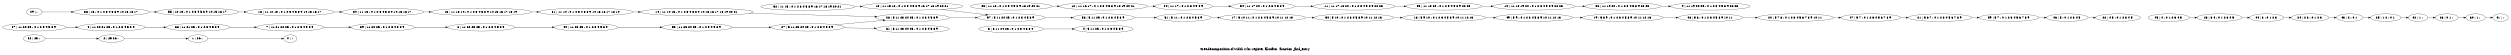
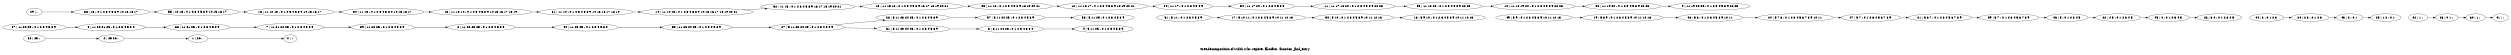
edge "13 | 11 15 16 : 0 1 2 3 4 5 8 9 16 17 18 19 20 21" -> "57 | 5 11 24 25 : 0 1 2 3 4 5 8 9": now "13 | 11 15 16 : 0 1 2 3 4 5 8 9 16 17 18 19 20 21" -> "33 | 11 16 : 0 1 2 3 4 5 8 9 18 19 20 21"
edge "14 | 11 14 15 : 0 1 2 3 4 5 8 9 14 15 16 17 18 19 20 21" -> "28 | 5 11 23 24 25 : 0 1 2 3 4 5 8 9": now "14 | 11 14 15 : 0 1 2 3 4 5 8 9 14 15 16 17 18 19 20 21" -> "32 | 11 15 : 0 1 2 3 4 5 8 9 16 17 18 19 20 21"
edge "58 | 5 11 25 : 0 1 2 3 4 5 8 9" -> "51 | 5 11 : 0 1 2 3 4 5 8 9": removed
edge "18 | 5 9 10 : 0 1 2 3 4 5 8 9 10 11 12 13" -> "49 | 5 9 : 0 1 2 3 4 5 8 9 10 11 12 13": removed
edge "22 | 4 5 : 0 1 2 3 4 5" -> "45 | 4 : 0 1 2 3 4 5": added
edge "23 | 3 4 : 0 1 2 3 4 5" -> "44 | 3 : 0 1 2 3": removed
edge "25 | 1 2 : 0 1" -> "42 | 1 :": removed
edge "61 | 5 11 23 24 25 : 0 1 2 3 4 5 8 9" -> "5 | 5 11 24 25 : 0 1 2 3 4 5 8 9": added
